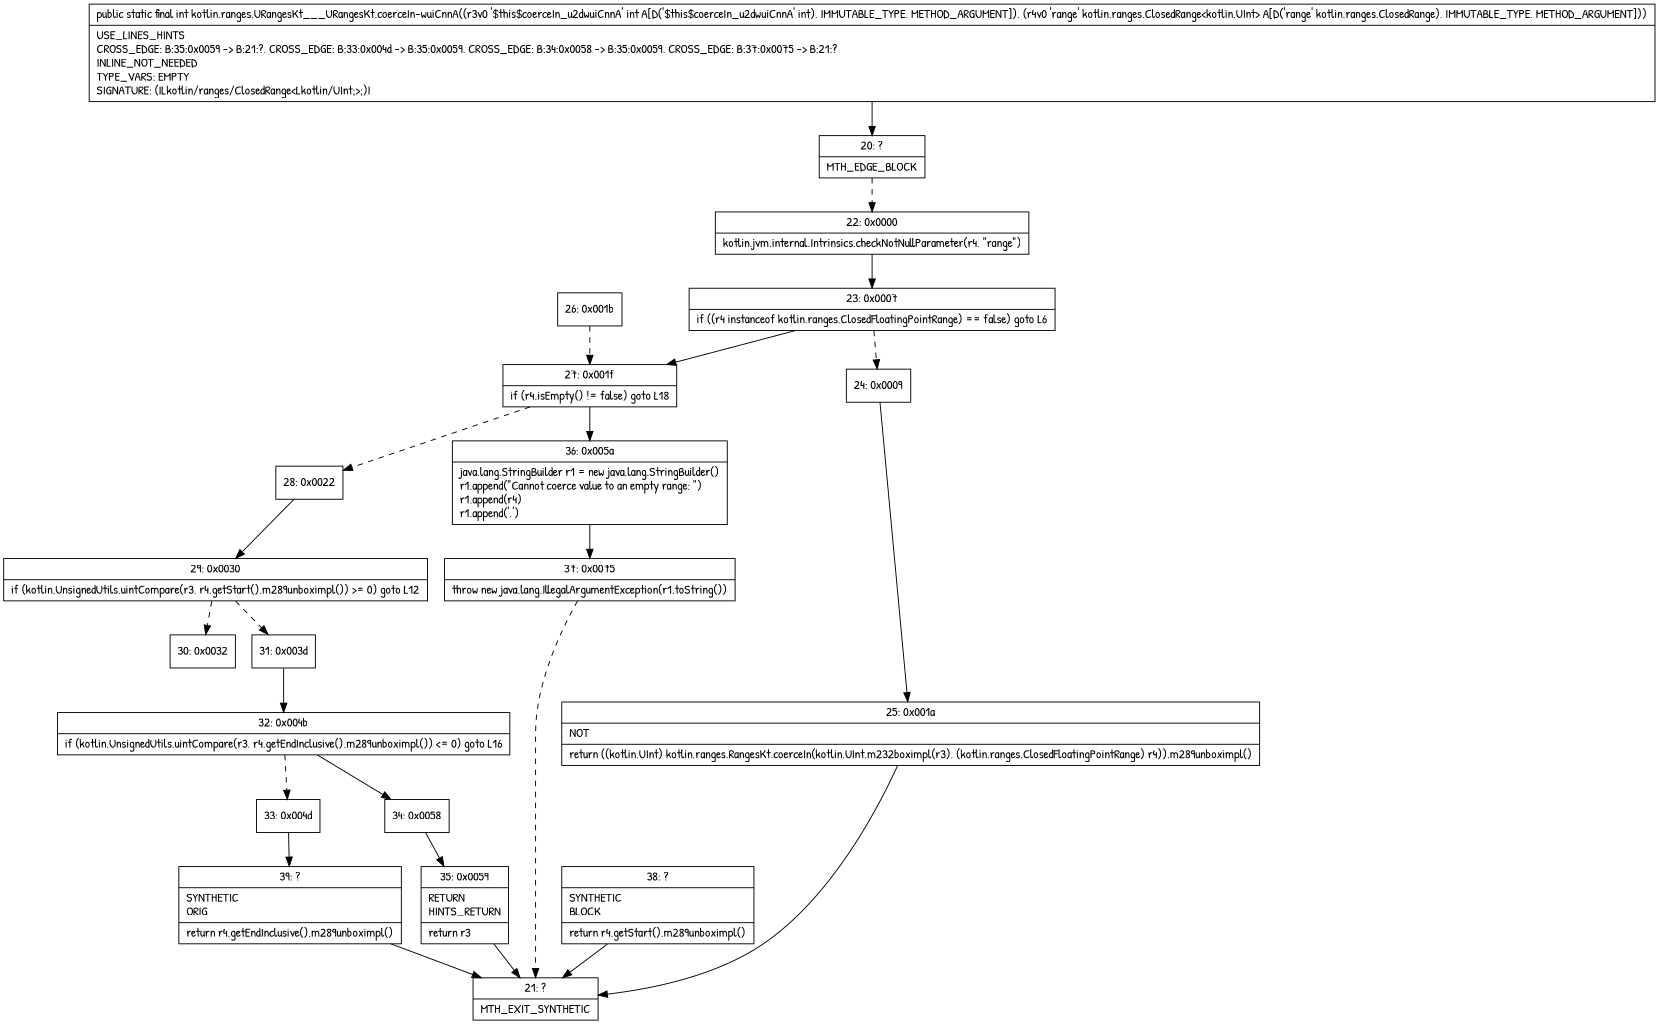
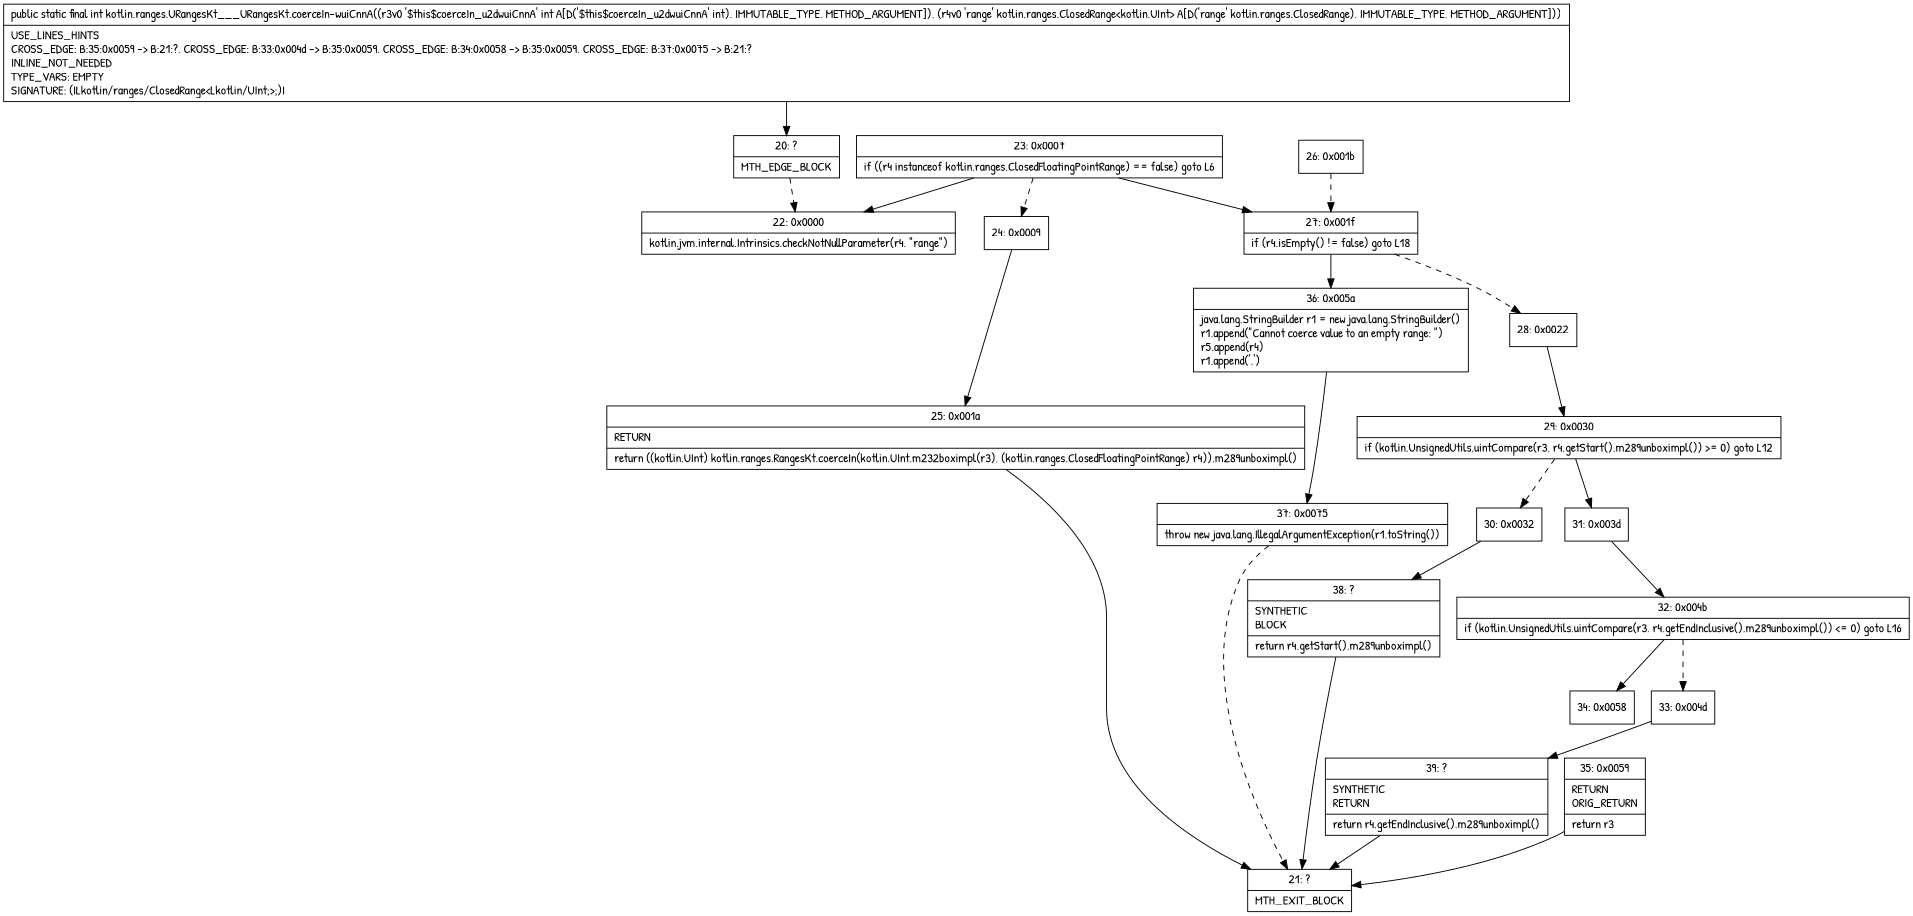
edge "22: 0x0000" -> "23: 0x0007": reversed
node "36: 0x005a": text "r1.append(r4)" -> "r5.append(r4)"
edge "30: 0x0032" -> "38: ?": added
edge "29: 0x0030" -> "31: 0x003d": style dashed -> solid
node "25: 0x001a": text "NOT" -> "RETURN"
edge "34: 0x0058" -> "35: 0x0059": removed
node "39: ?": text "ORIG" -> "RETURN"
node "35: 0x0059": text "HINTS_RETURN" -> "ORIG_RETURN"
node "21: ?": text "MTH_EXIT_SYNTHETIC" -> "MTH_EXIT_BLOCK"
